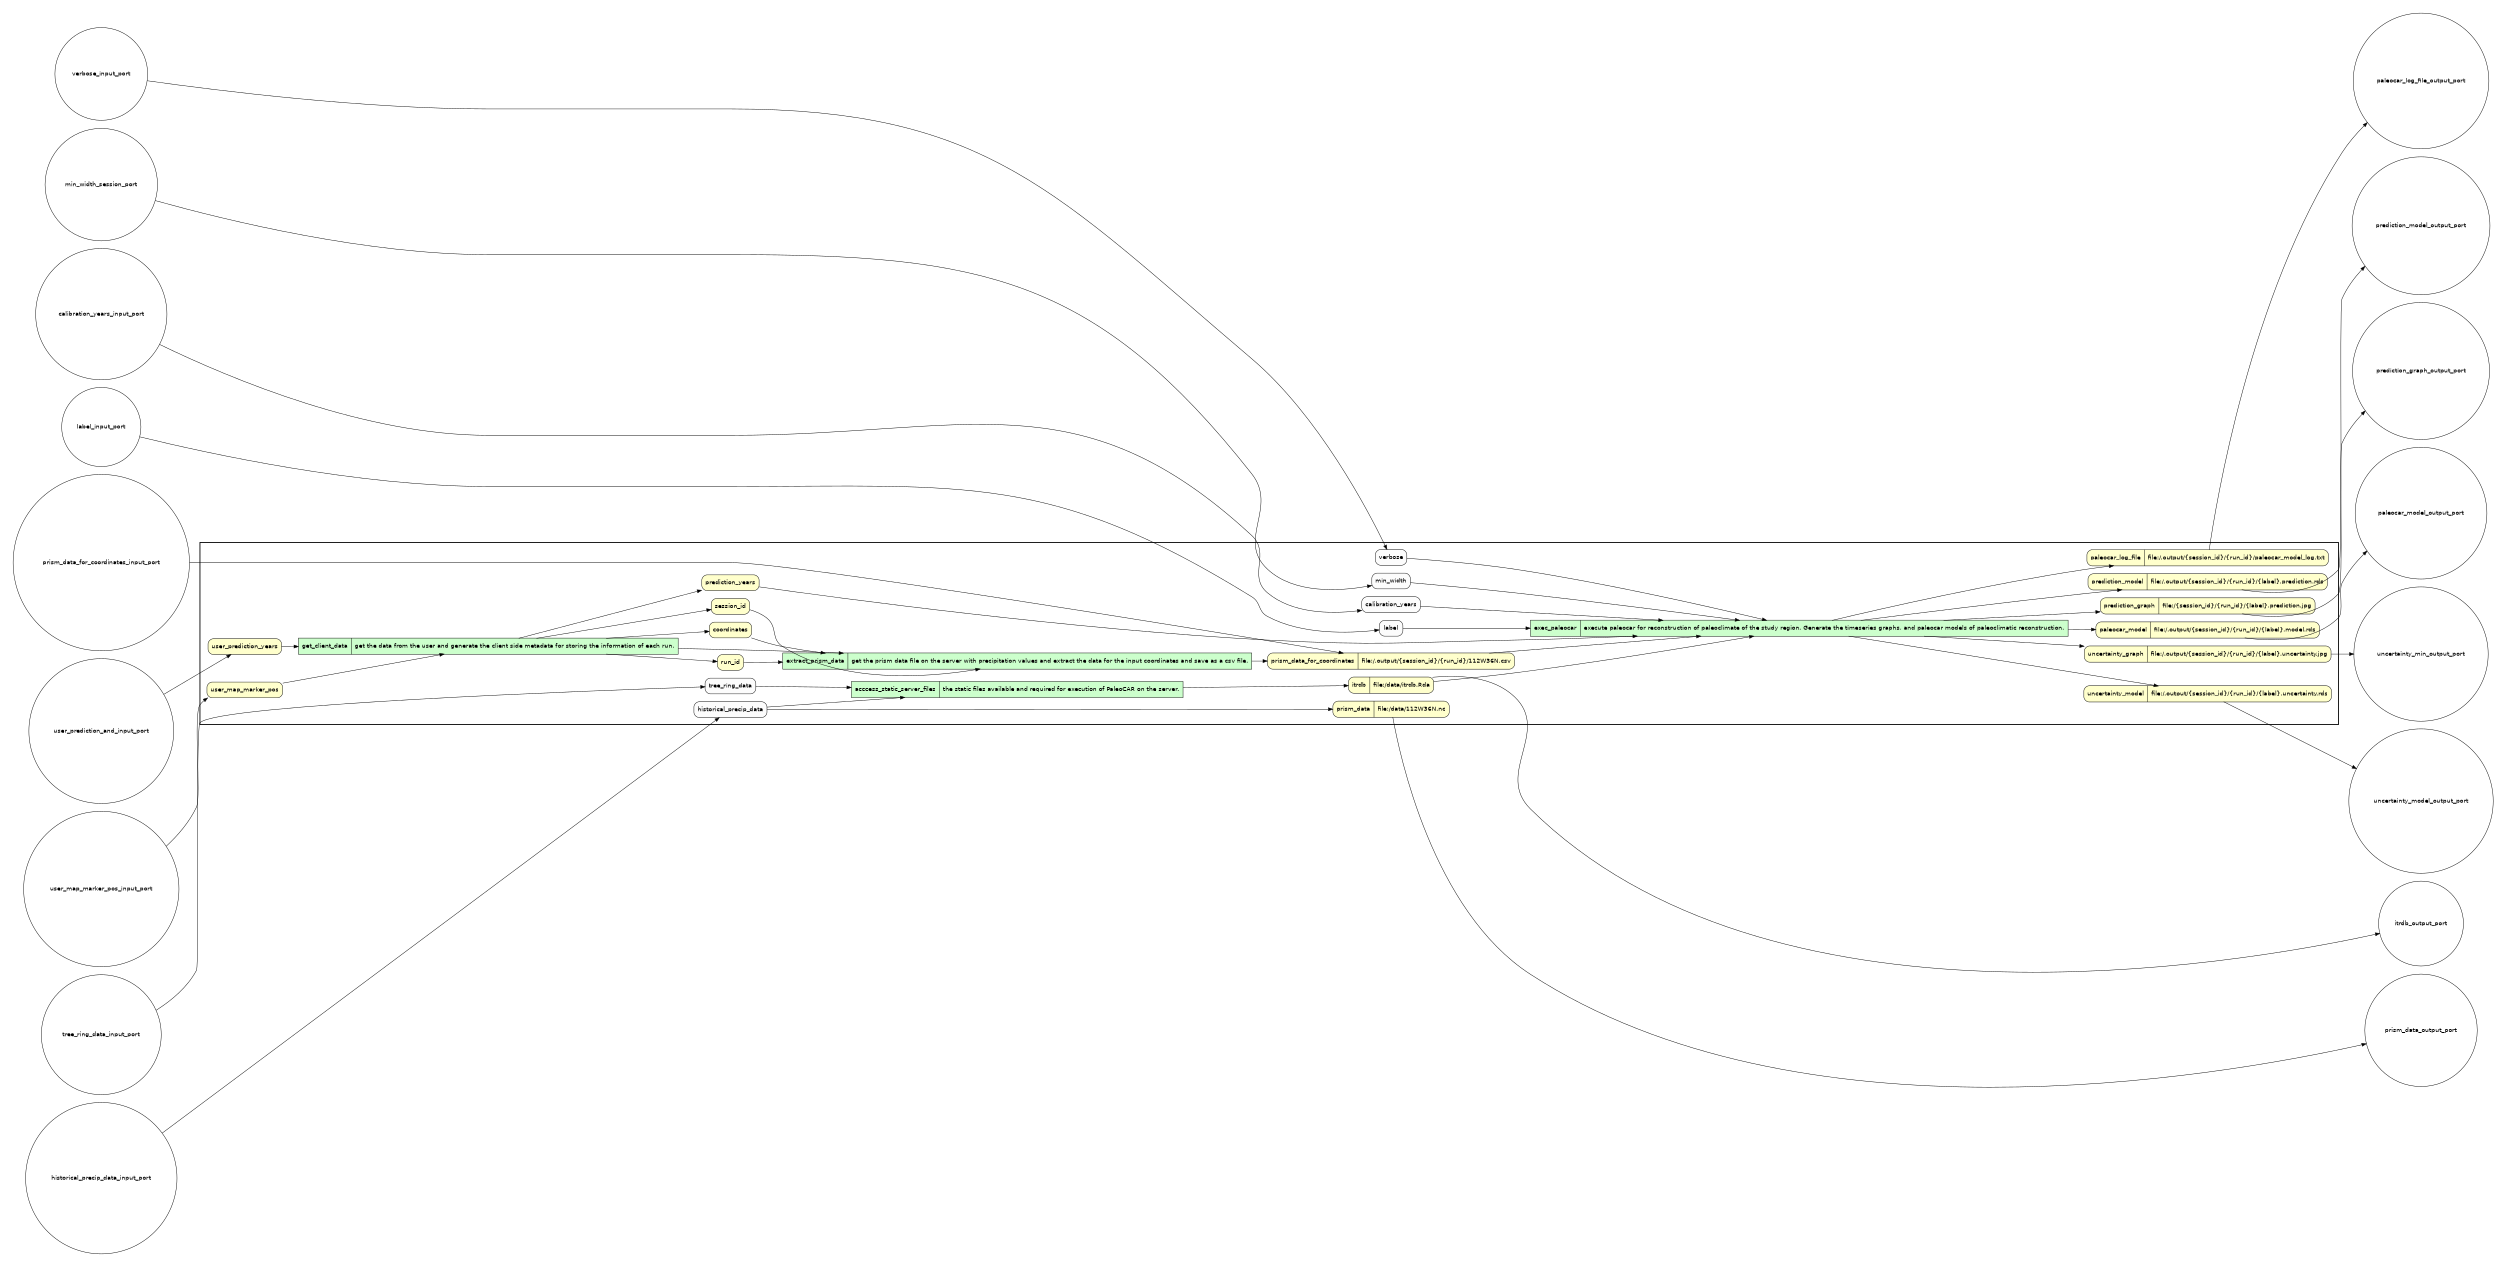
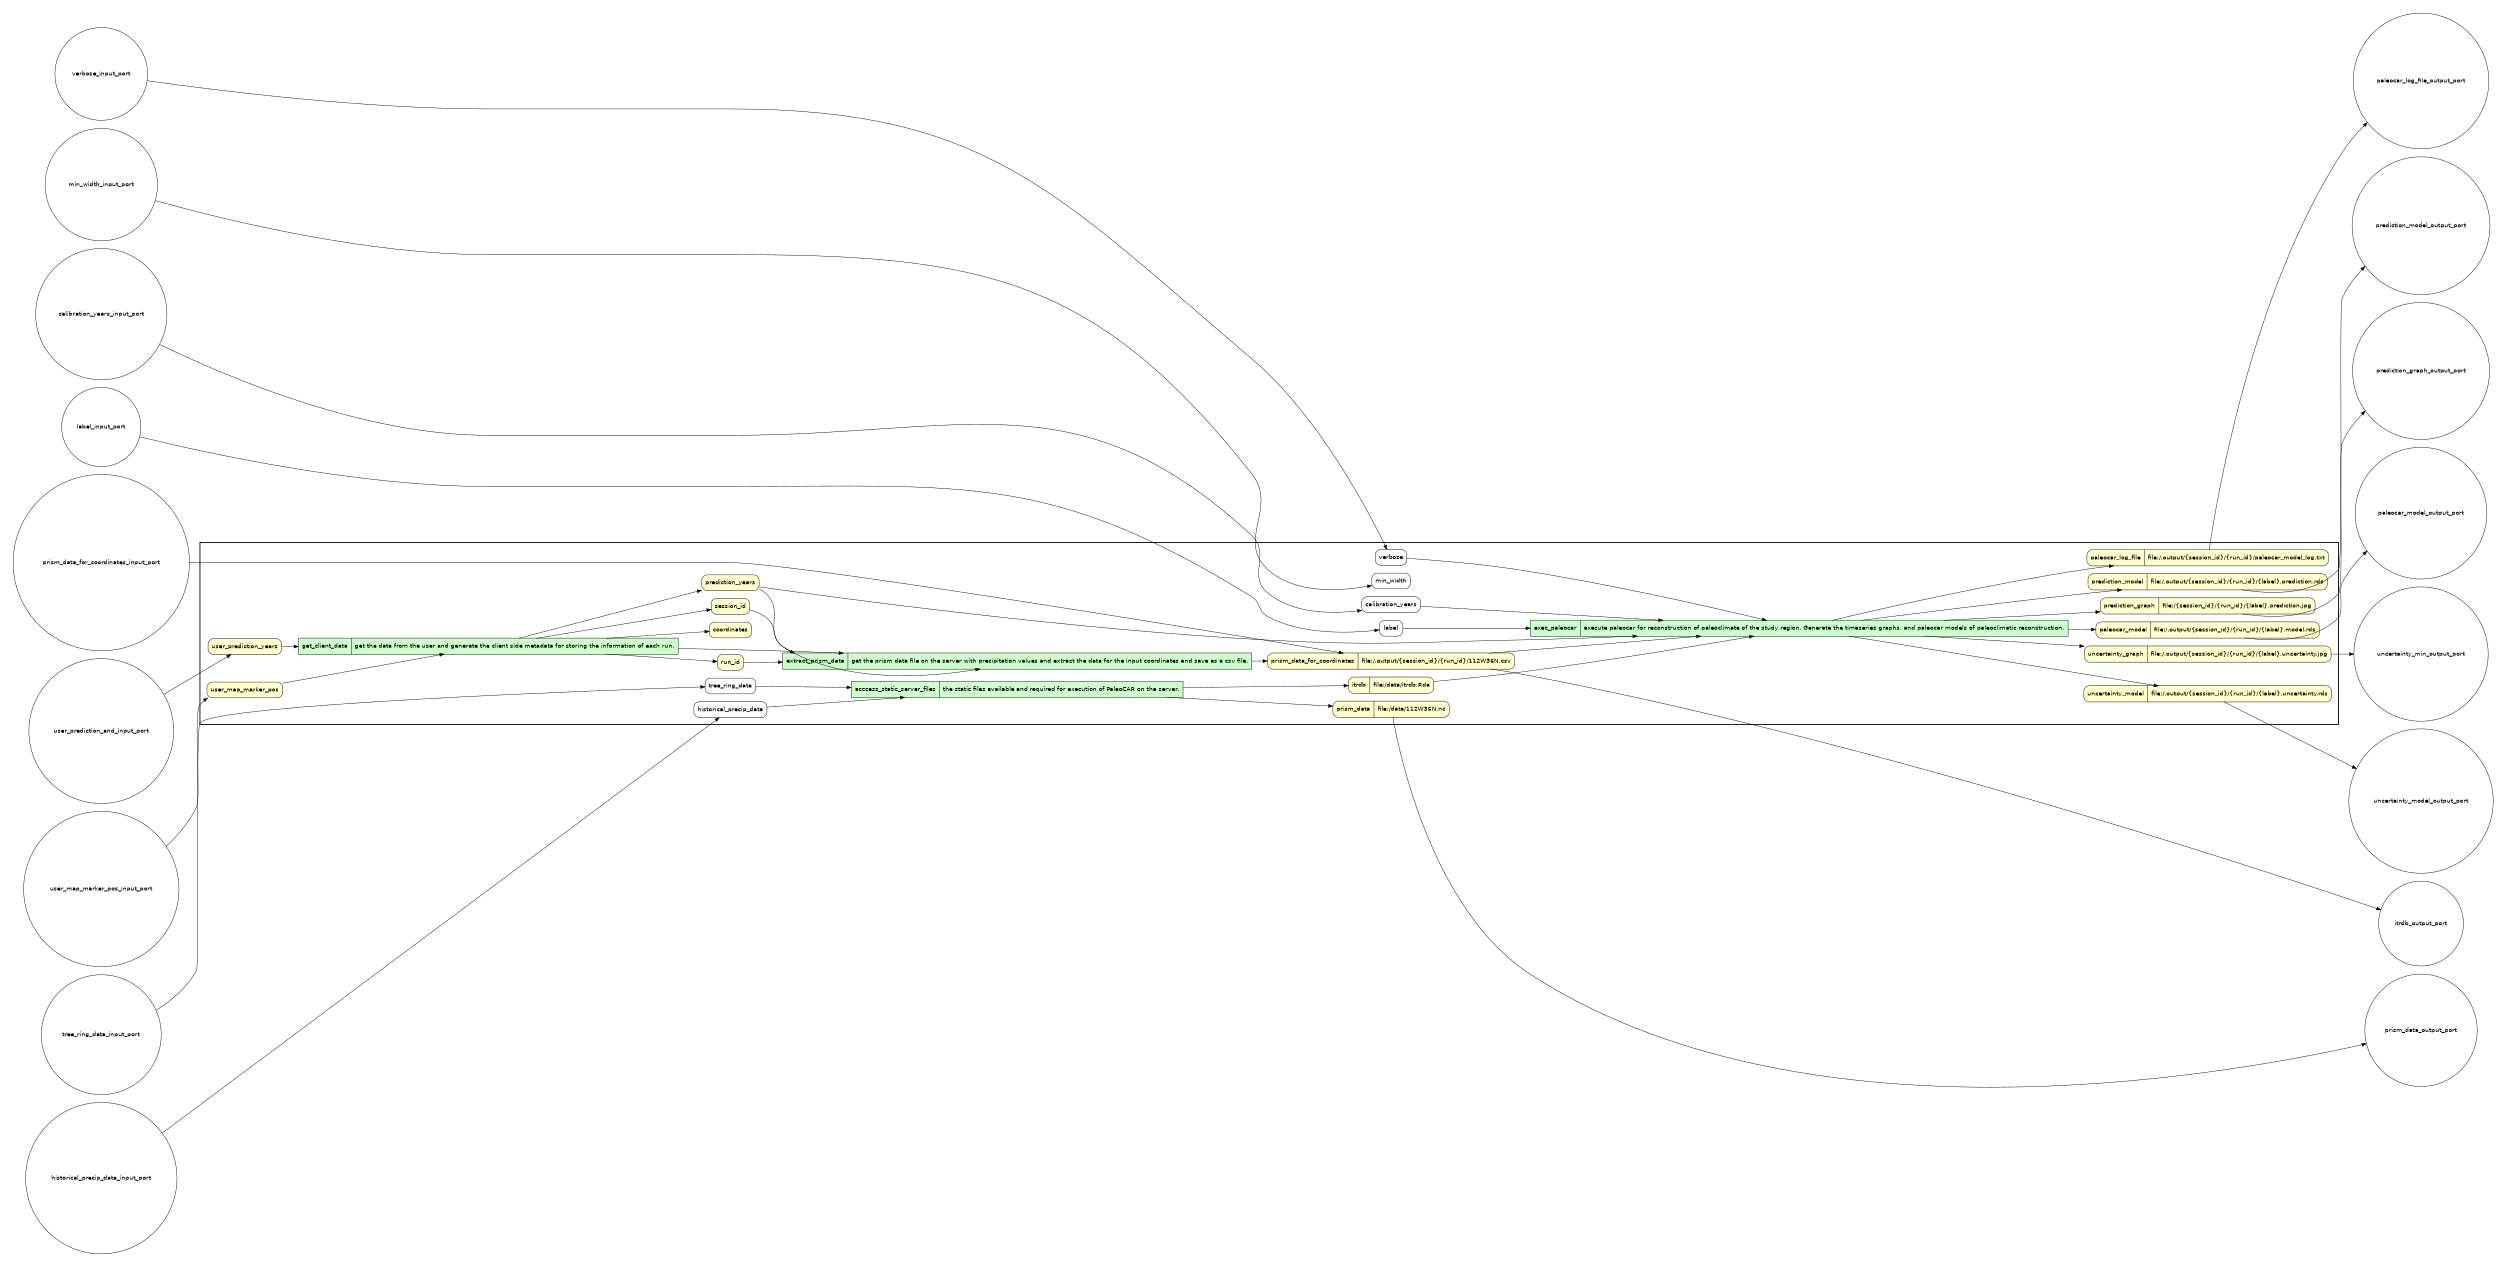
node "min_width_session_port": label "min_width_session_port" -> "min_width_input_port"
edge "min_width" -> "exec_paleocar": removed
edge "coordinates" -> "extract_prism_data": now "prediction_years" -> "extract_prism_data"
edge "historical_precip_data" -> "prism_data": now "acccess_static_server_files" -> "prism_data"
edge "itrdb" -> "itrdb_output_port": now "prism_data_for_coordinates" -> "itrdb_output_port"
